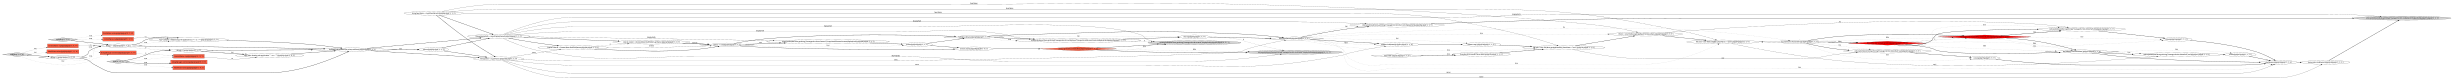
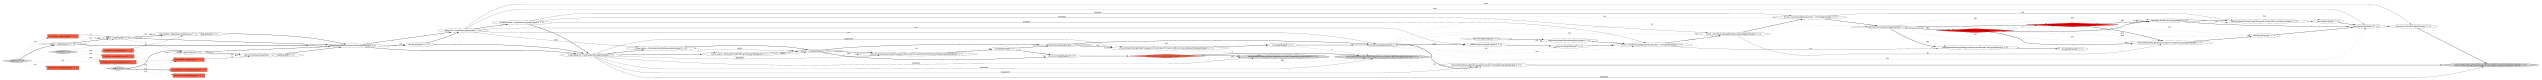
edge "String baseName = cn.getBaseName()@@@8@@@['1', '1', '0']" -> "String name = cn.getName()@@@7@@@['1', '1', '0']": reversed
edge "undeploy['0', '1', '0']" -> "debug >= 1@@@3@@@['1', '1', '0']": style bold -> dashed
edge "return@@@37@@@['1', '1', '0']" -> "check(name)@@@47@@@['1', '1', '0']": removed
